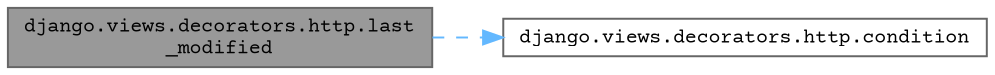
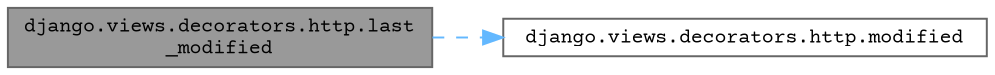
node "django.views.decorators.http.condition": label "django.views.decorators.http.condition" -> "django.views.decorators.http.modified"
